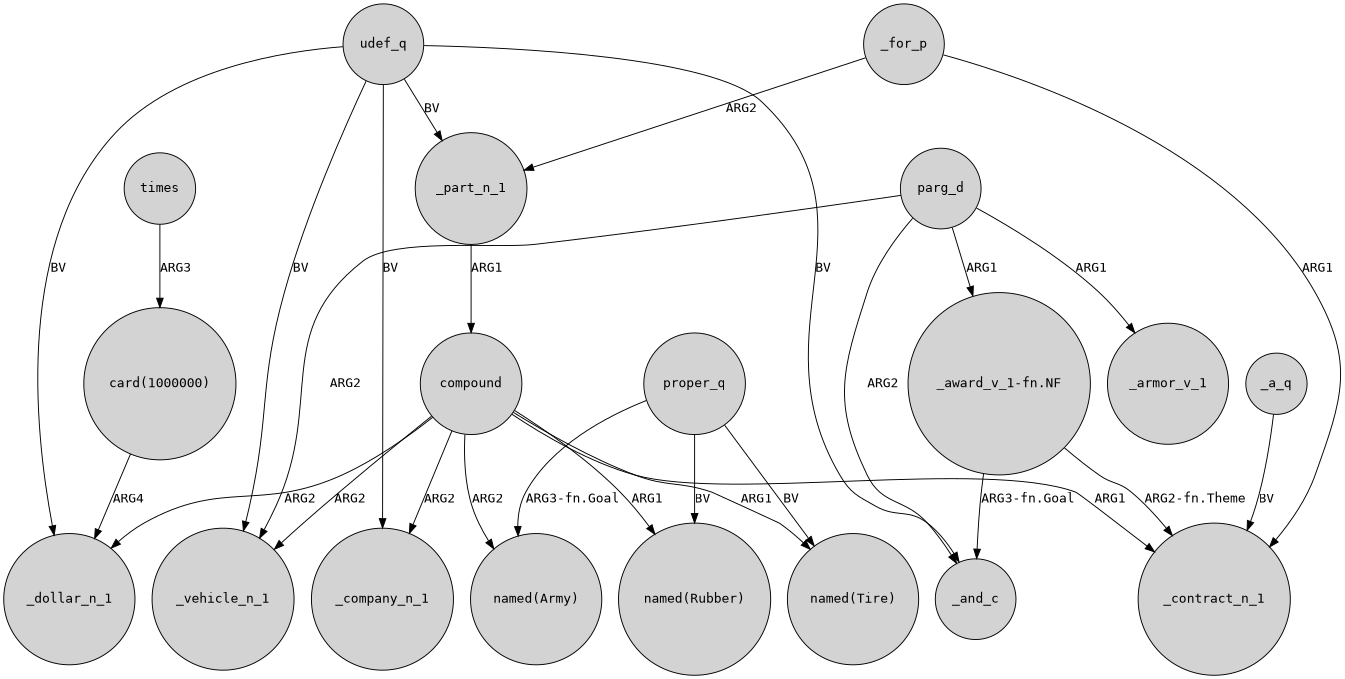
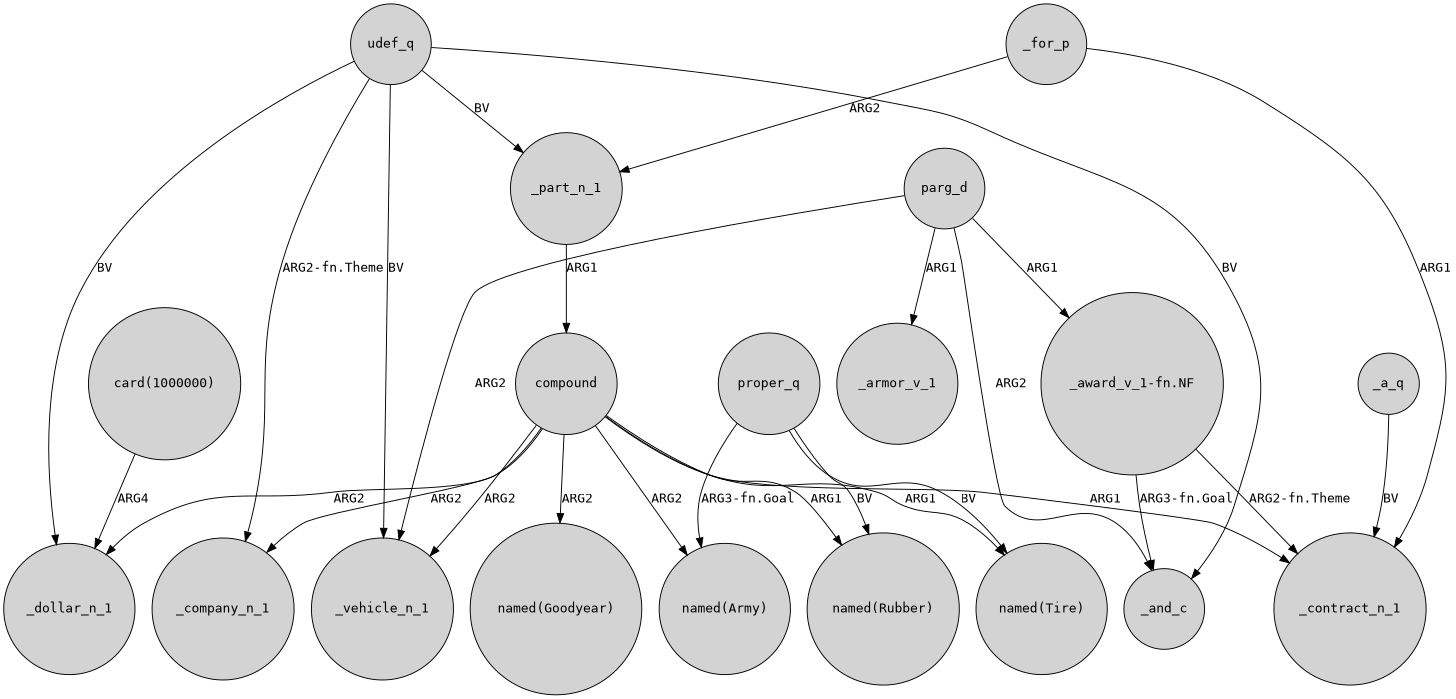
node "times": removed
edge "udef_q" -> "_company_n_1": label "BV" -> "ARG2-fn.Theme"
node "named(Goodyear)": added
